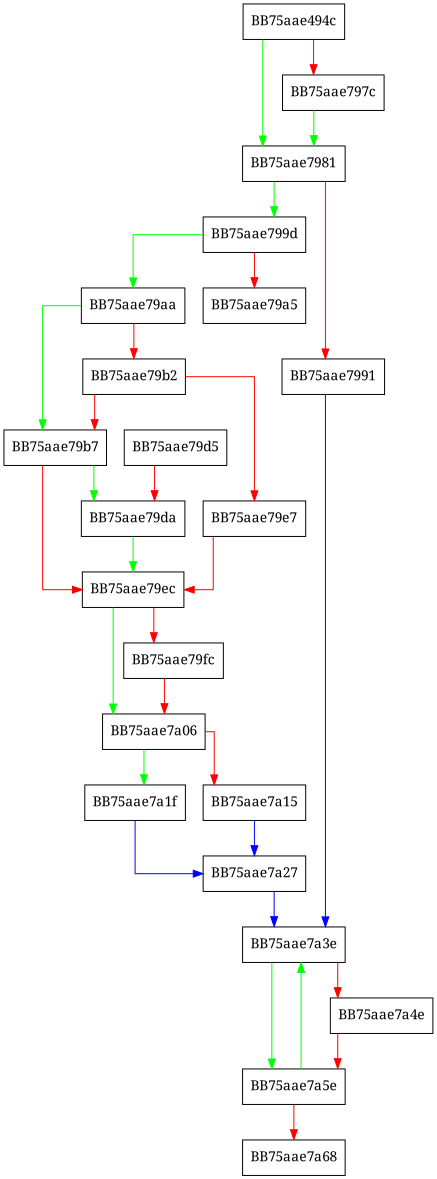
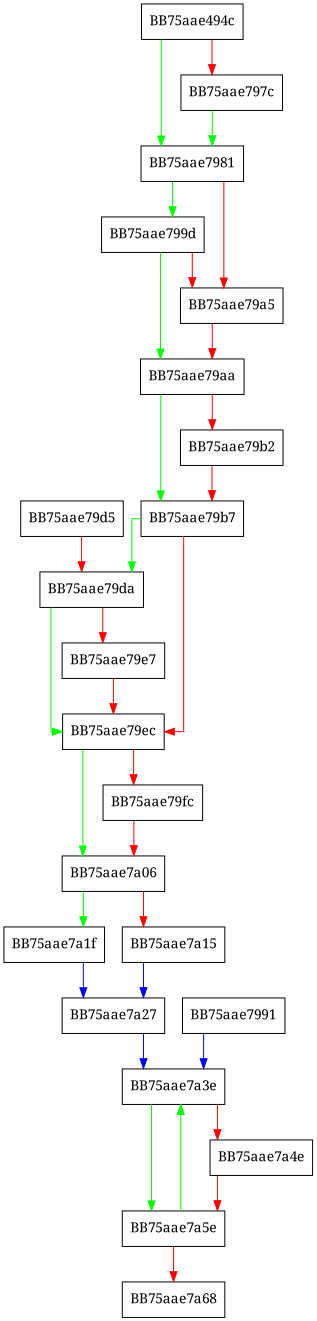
edge "BB75aae7981" -> "BB75aae7991": now "BB75aae7981" -> "BB75aae79a5"
edge "BB75aae79a5" -> "BB75aae79aa": added
edge "BB75aae79b2" -> "BB75aae79e7": now "BB75aae79da" -> "BB75aae79e7"
